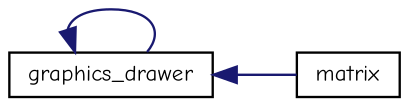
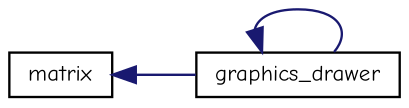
edge "matrix" -> "graphics_drawer": reversed
